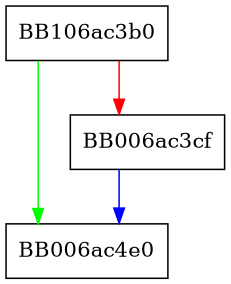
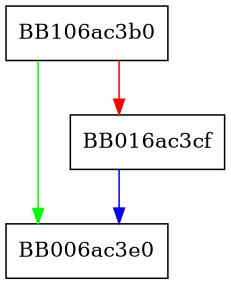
node "BB006ac3cf": label "BB006ac3cf" -> "BB016ac3cf"
node "BB006ac4e0": label "BB006ac4e0" -> "BB006ac3e0"
